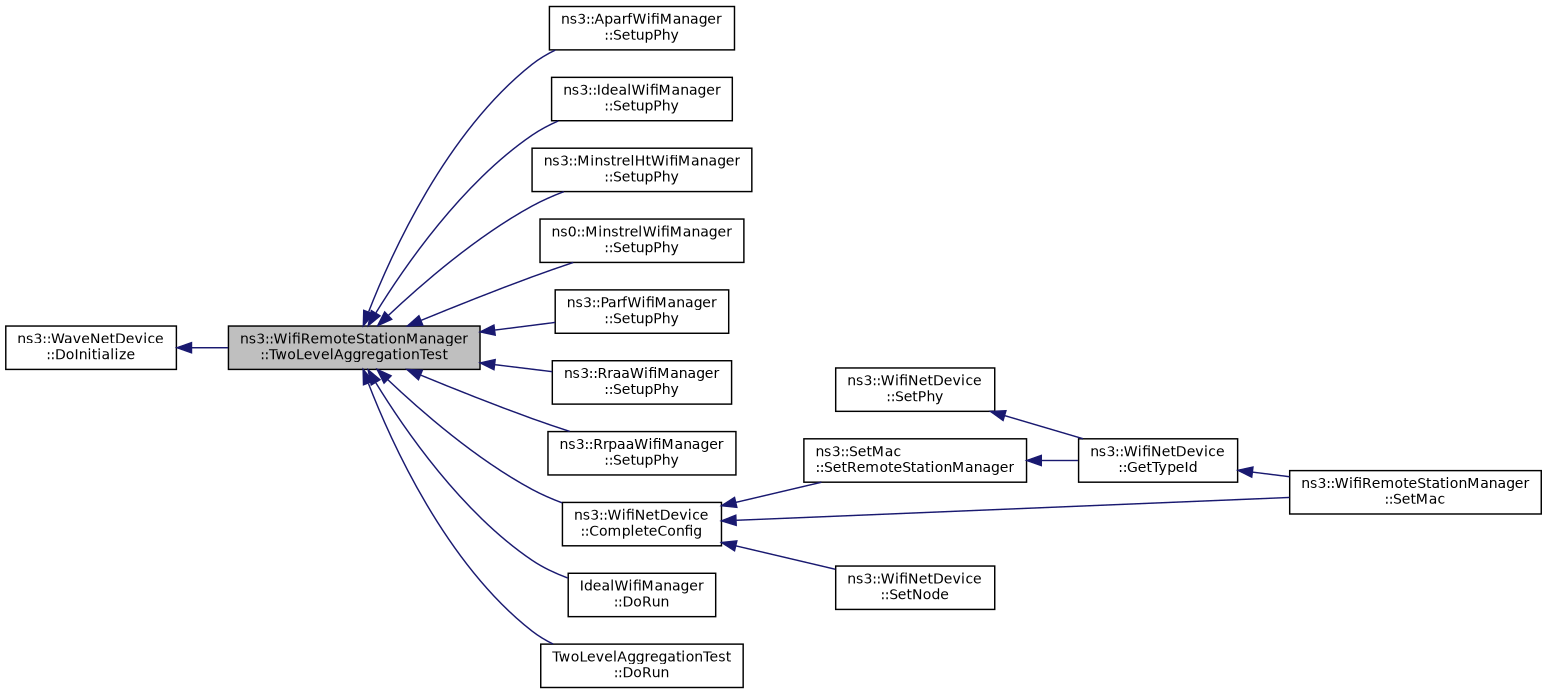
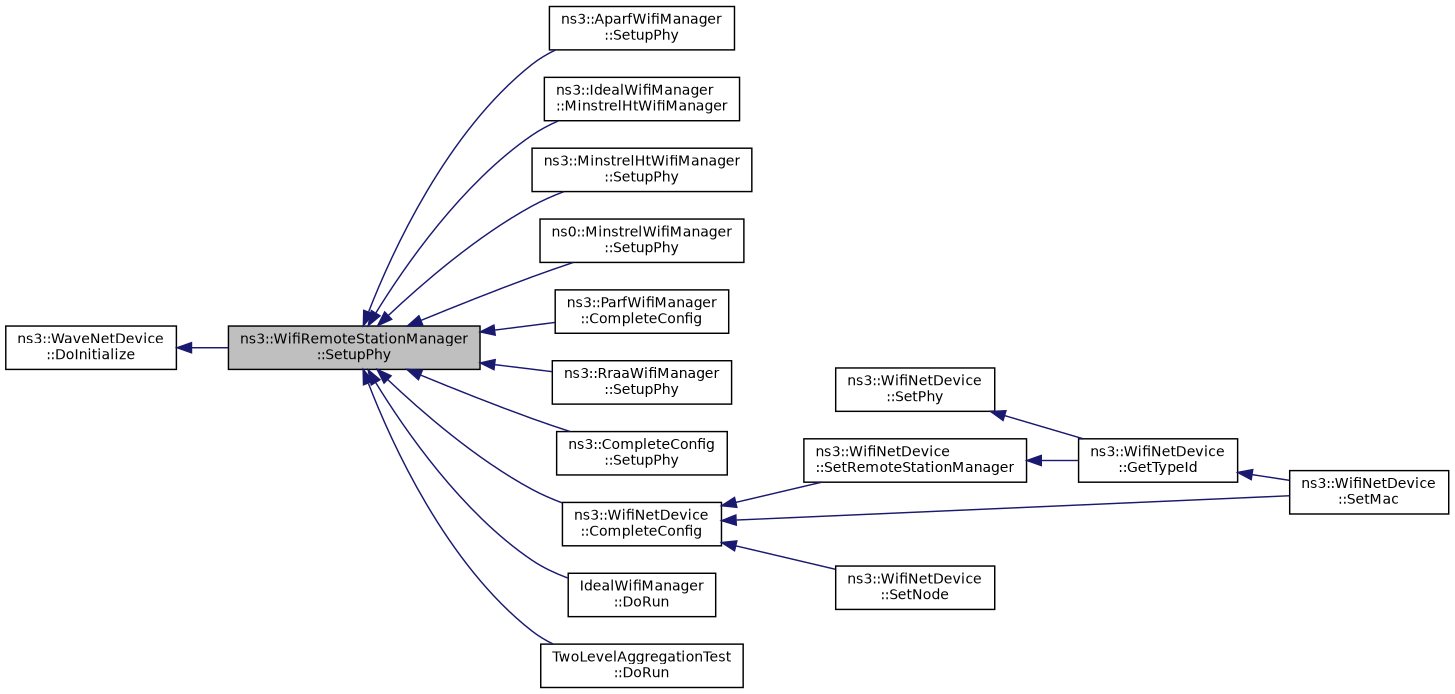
node "ns3::IdealWifiManager ::SetupPhy": label "ns3::IdealWifiManager ::SetupPhy" -> "ns3::IdealWifiManager ::MinstrelHtWifiManager"
node "ns3::ParfWifiManager ::SetupPhy": label "ns3::ParfWifiManager ::SetupPhy" -> "ns3::ParfWifiManager ::CompleteConfig"
node "ns3::WifiRemoteStationManager ::TwoLevelAggregationTest": label "ns3::WifiRemoteStationManager ::TwoLevelAggregationTest" -> "ns3::WifiRemoteStationManager ::SetupPhy"
node "ns3::RrpaaWifiManager ::SetupPhy": label "ns3::RrpaaWifiManager ::SetupPhy" -> "ns3::CompleteConfig ::SetupPhy"
node "ns3::SetMac ::SetRemoteStationManager": label "ns3::SetMac ::SetRemoteStationManager" -> "ns3::WifiNetDevice ::SetRemoteStationManager"
node "ns3::WifiRemoteStationManager ::SetMac": label "ns3::WifiRemoteStationManager ::SetMac" -> "ns3::WifiNetDevice ::SetMac"
